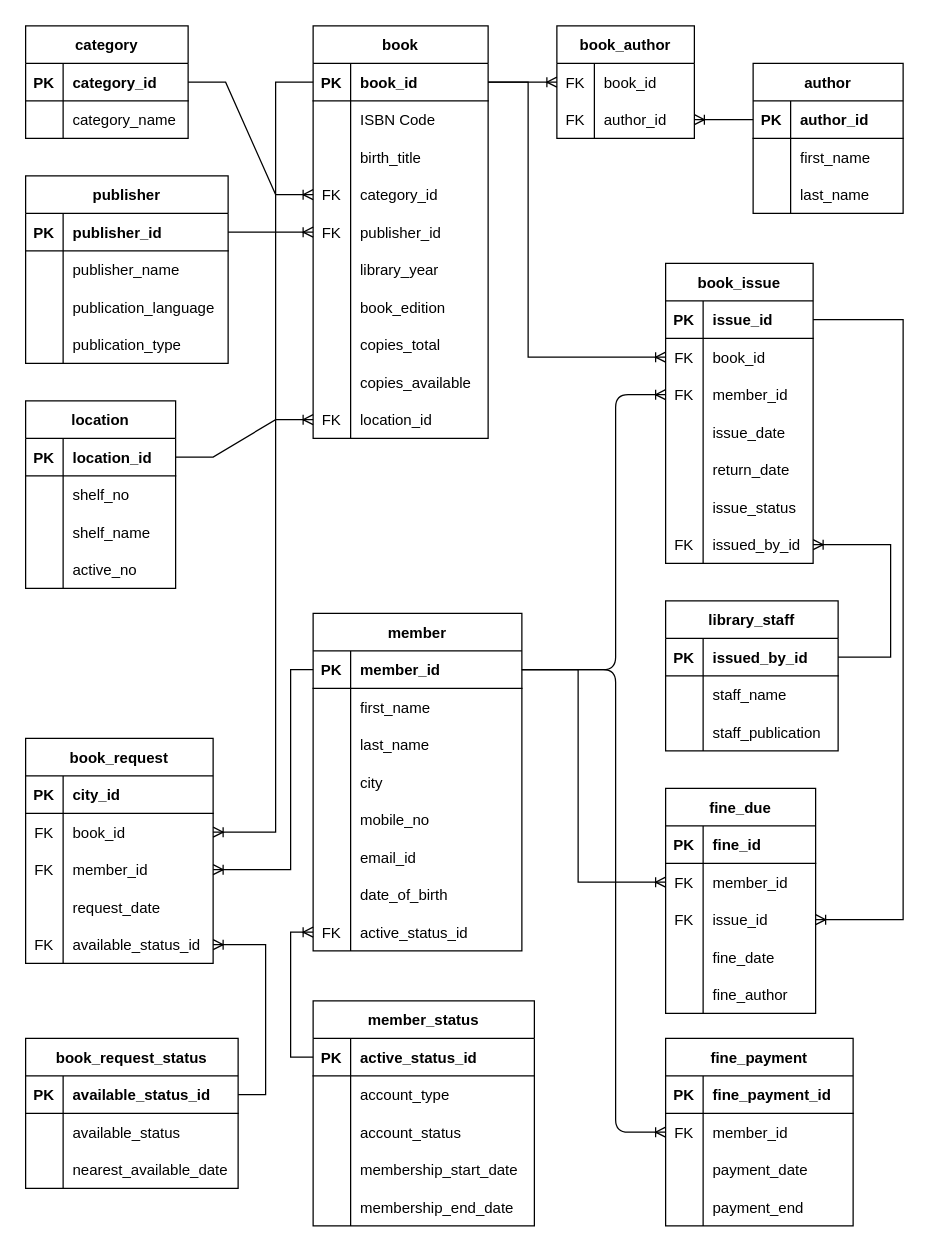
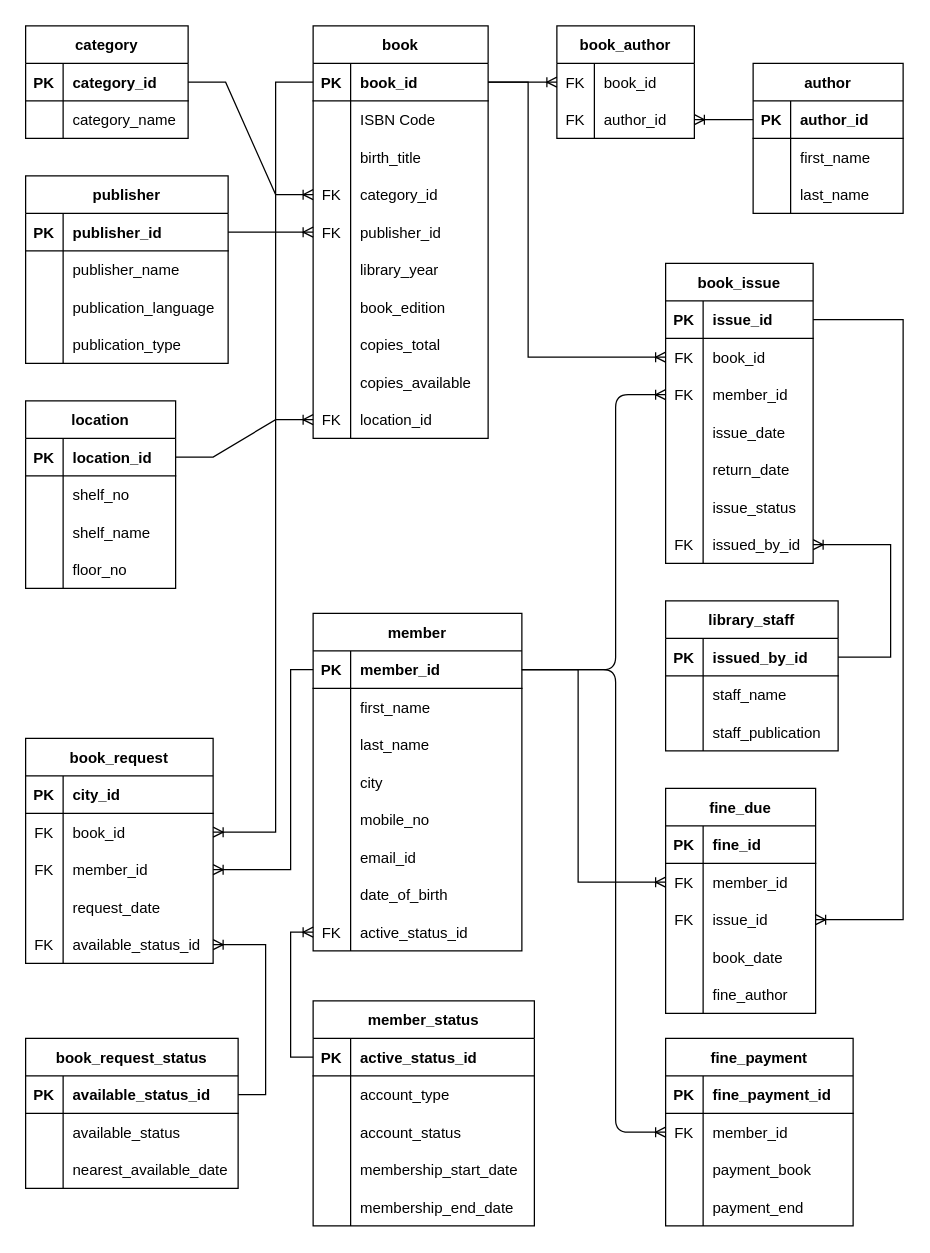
node "active_no": label "active_no" -> "floor_no"
node "fine_date": label "fine_date" -> "book_date"
node "payment_date": label "payment_date" -> "payment_book"
